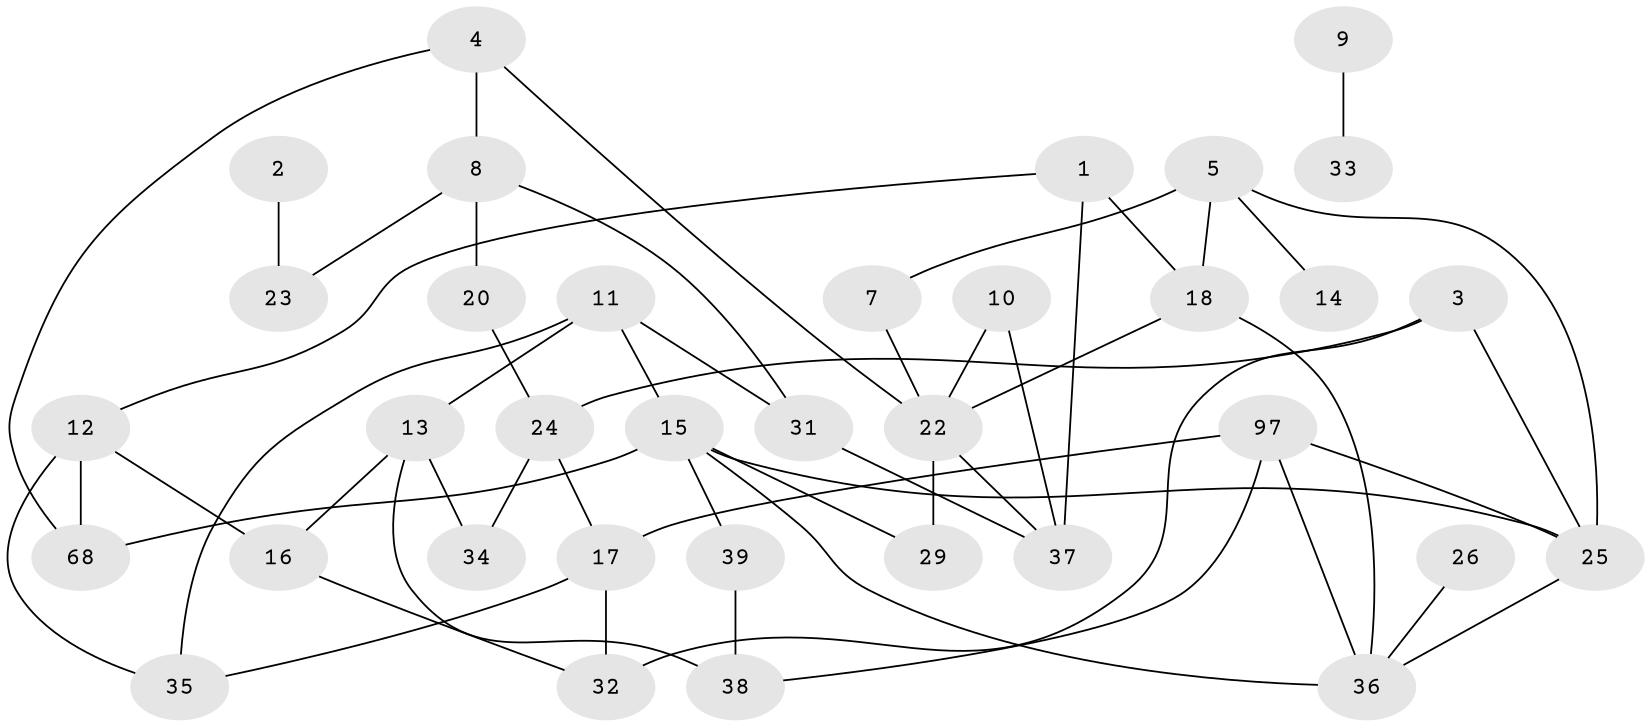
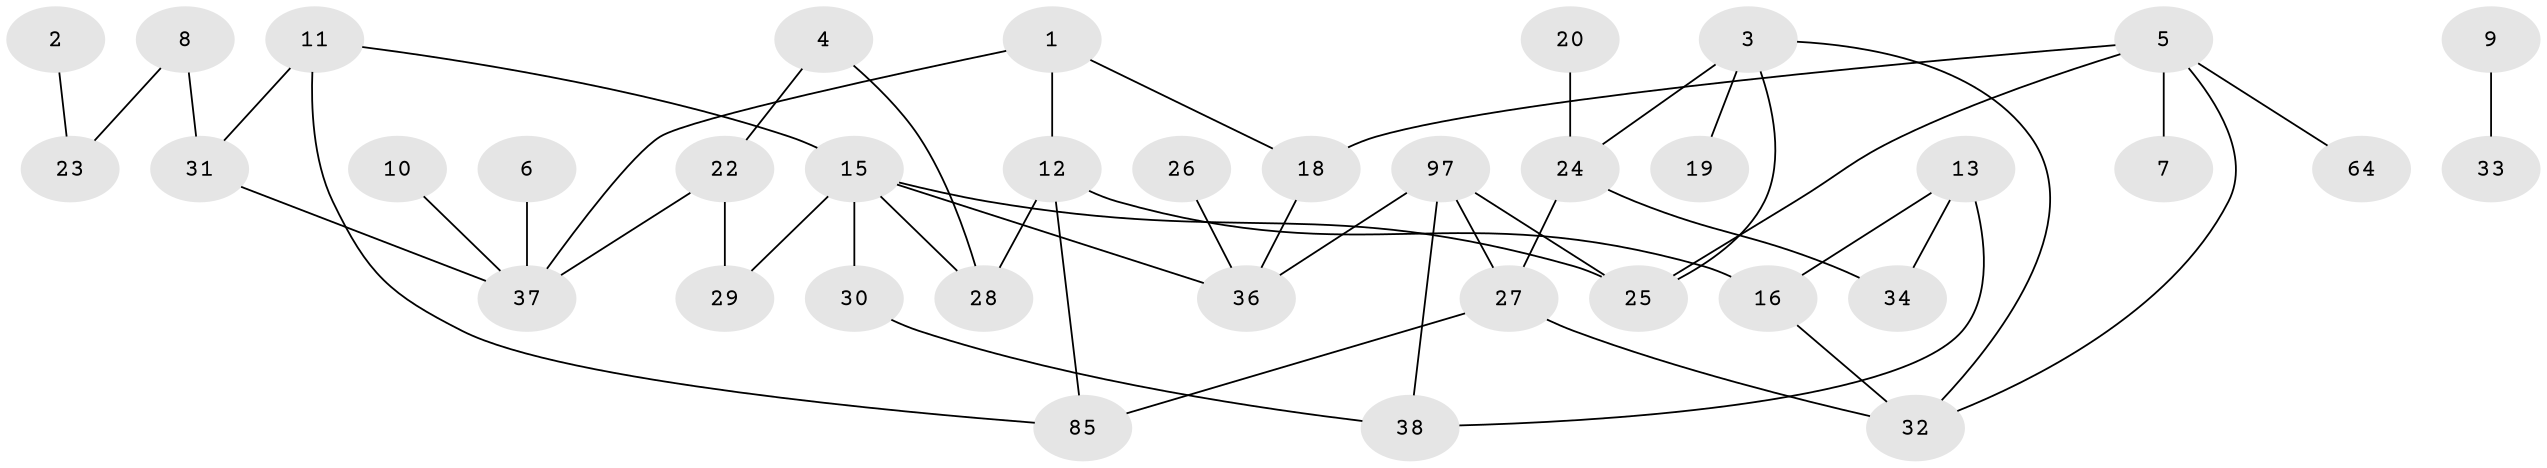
edge "4" -- "8": removed
node "6": added
node "19": added
edge "8" -- "20": removed
edge "5" -- "32": added
node "14": label "14" -> "64"
edge "18" -- "22": removed
edge "11" -- "13": removed
edge "7" -- "22": removed
edge "10" -- "22": removed
node "68": label "68" -> "28"
node "17": label "17" -> "27"
node "39": label "39" -> "30"
edge "25" -- "36": removed
node "35": label "35" -> "85"
